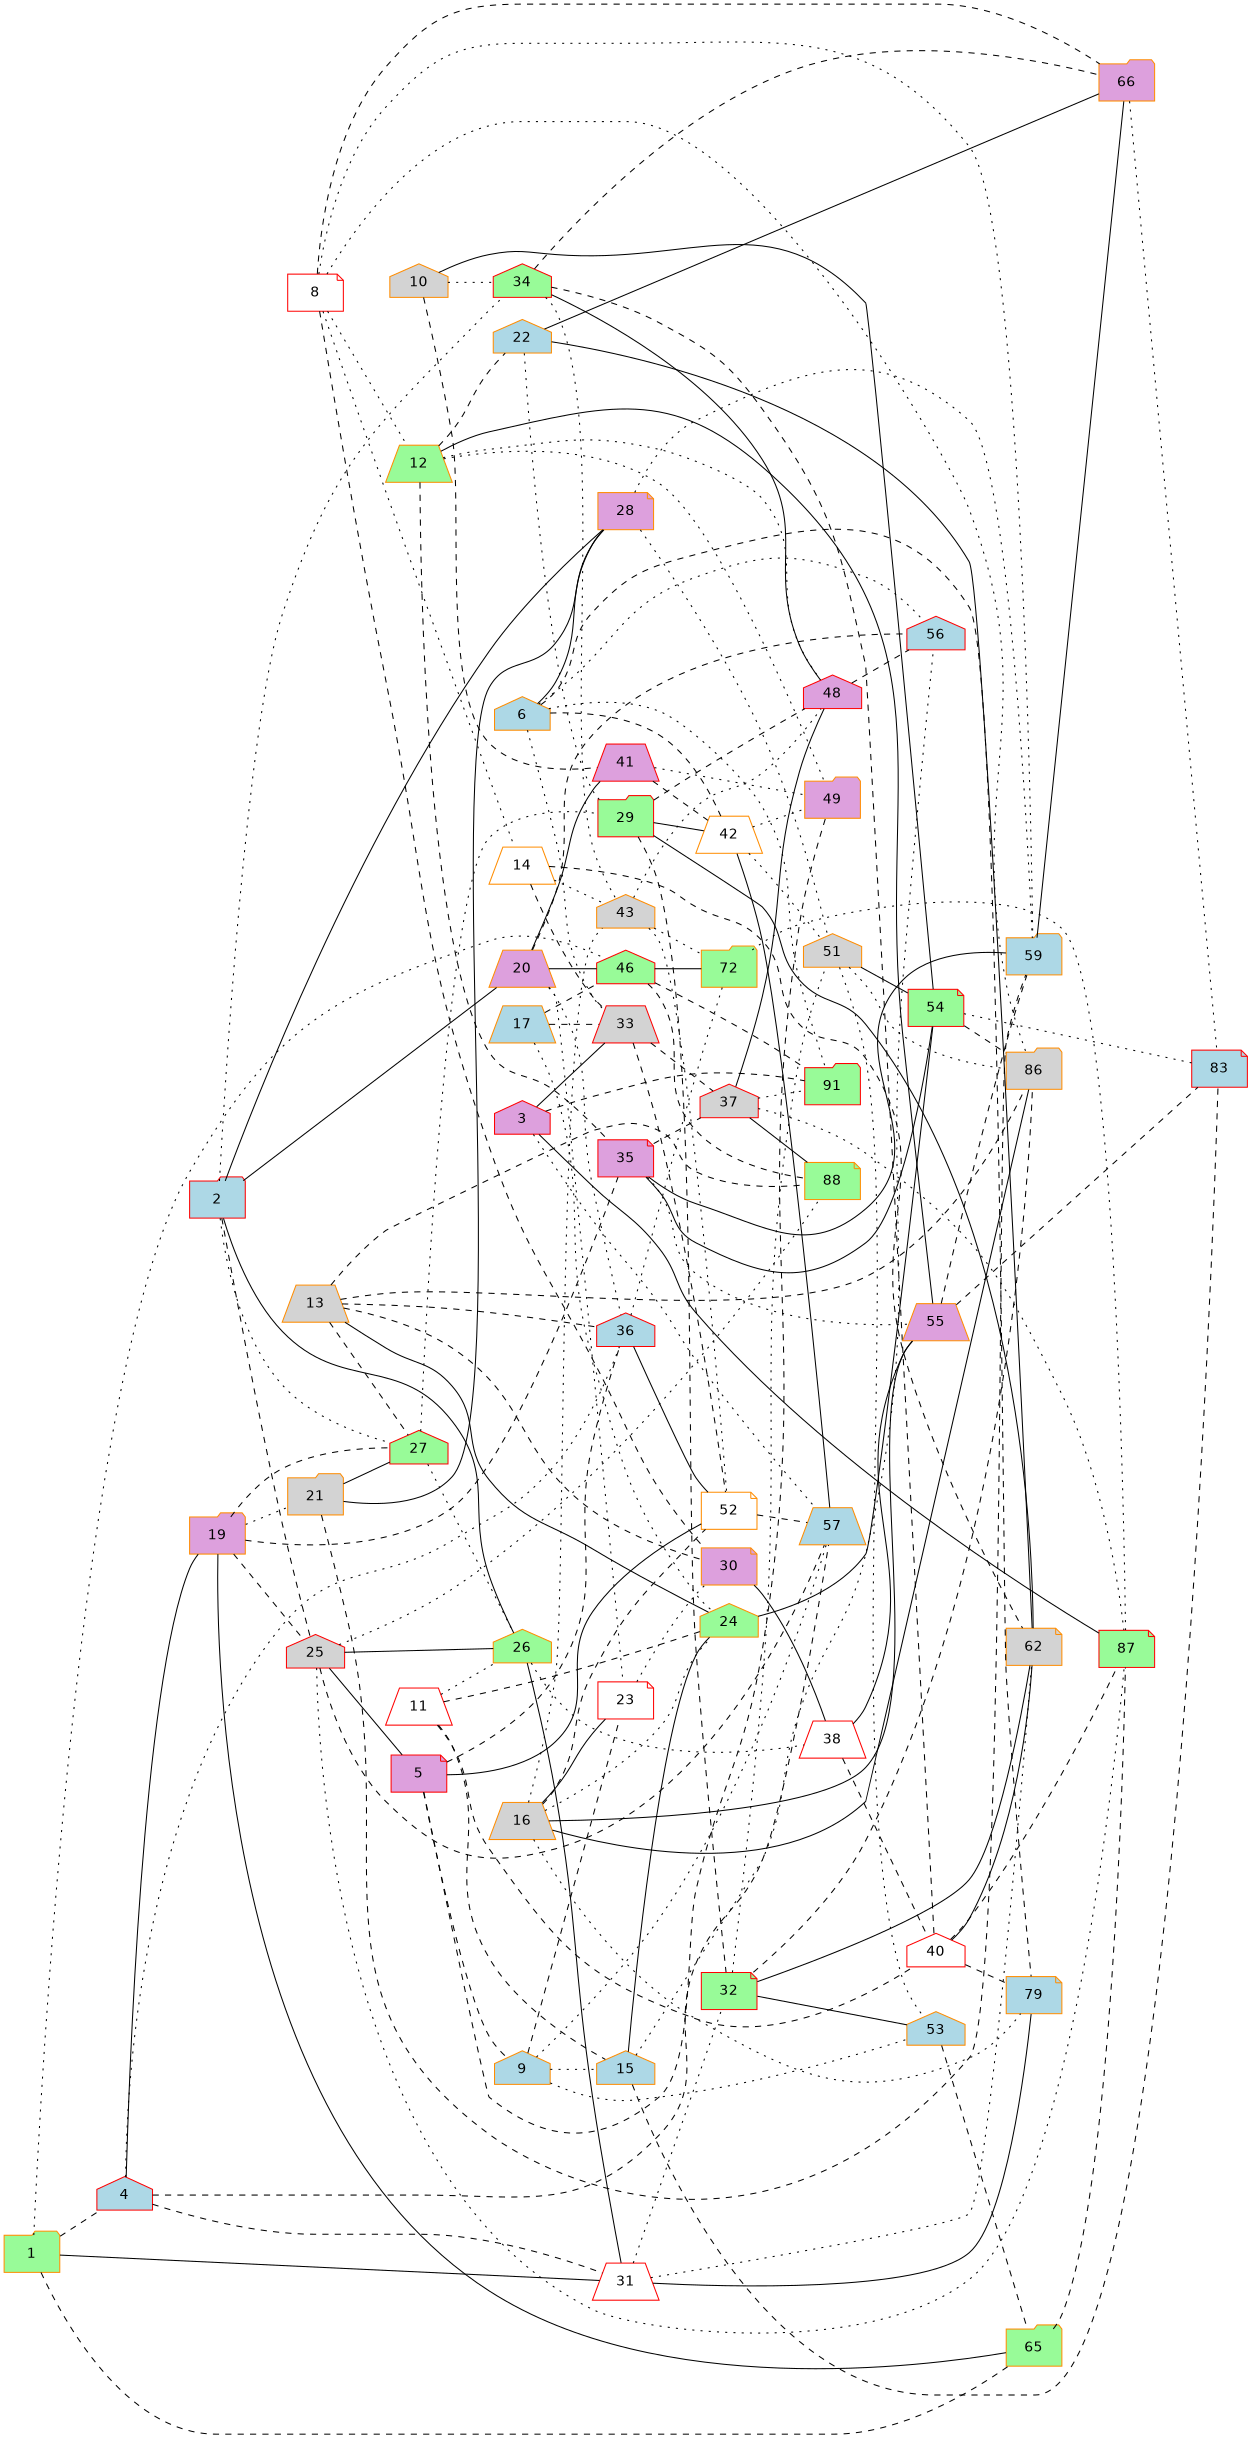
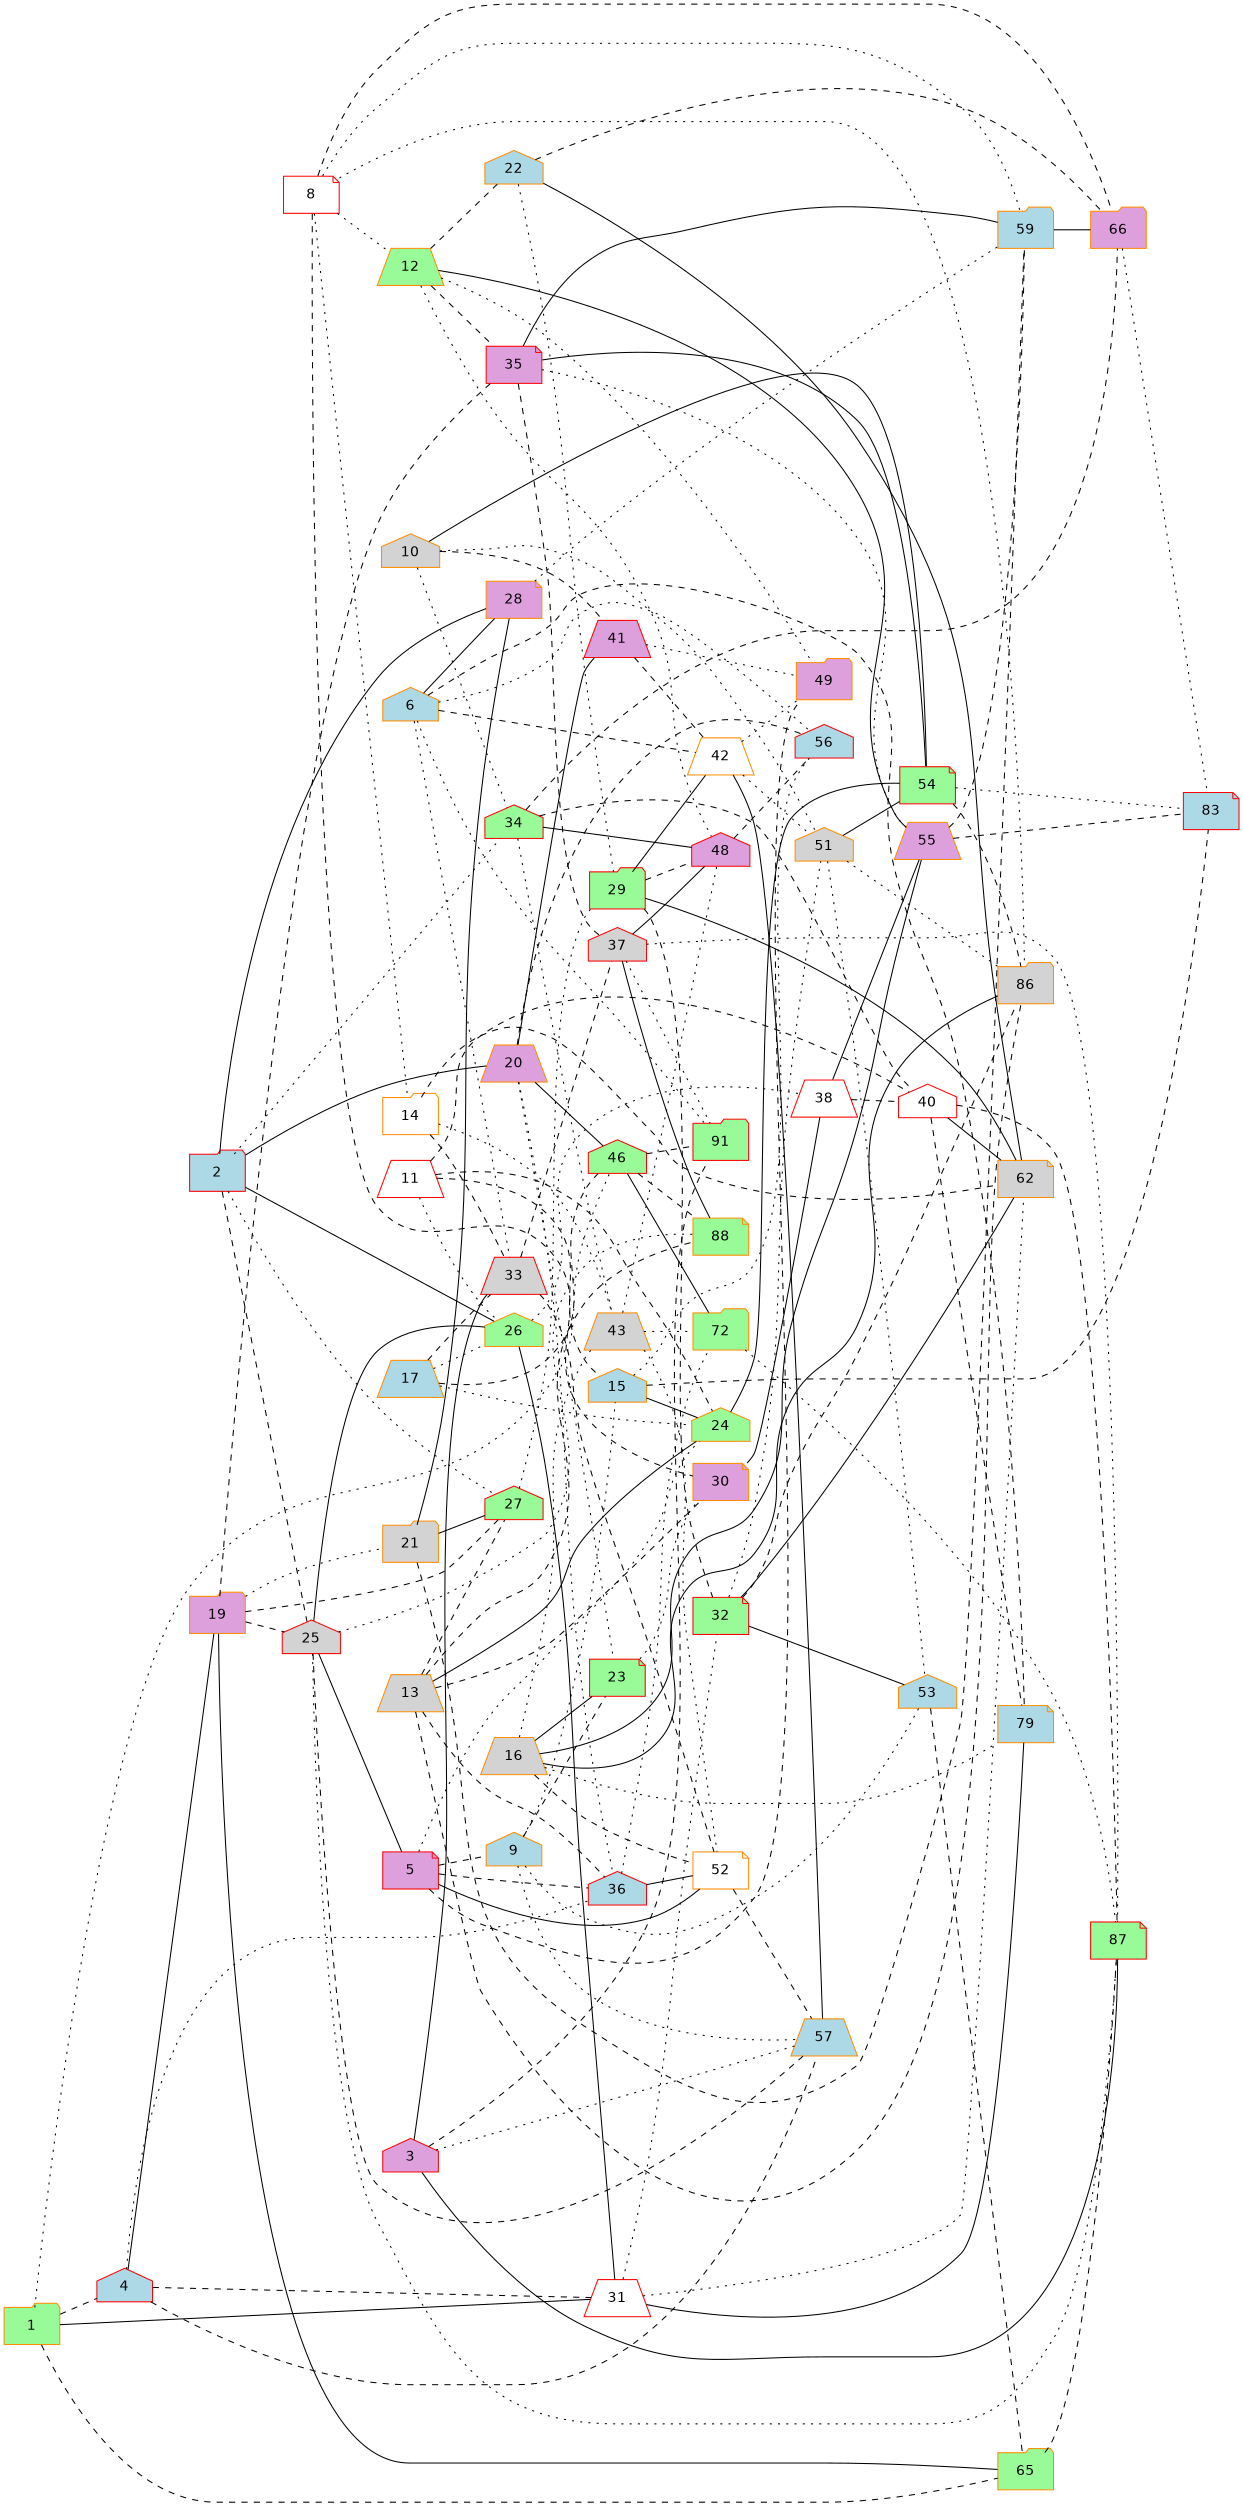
edge "66" -- "22": style solid -> dashed
edge "28" -- "51": now "10" -- "51"
node "14": shape trapezium -> folder
node "43": shape house -> trapezium
edge "27" -- "26": now "17" -- "26"
node "23": fillcolor white -> palegreen
edge "24" -- "16": now "24" -- "5"
